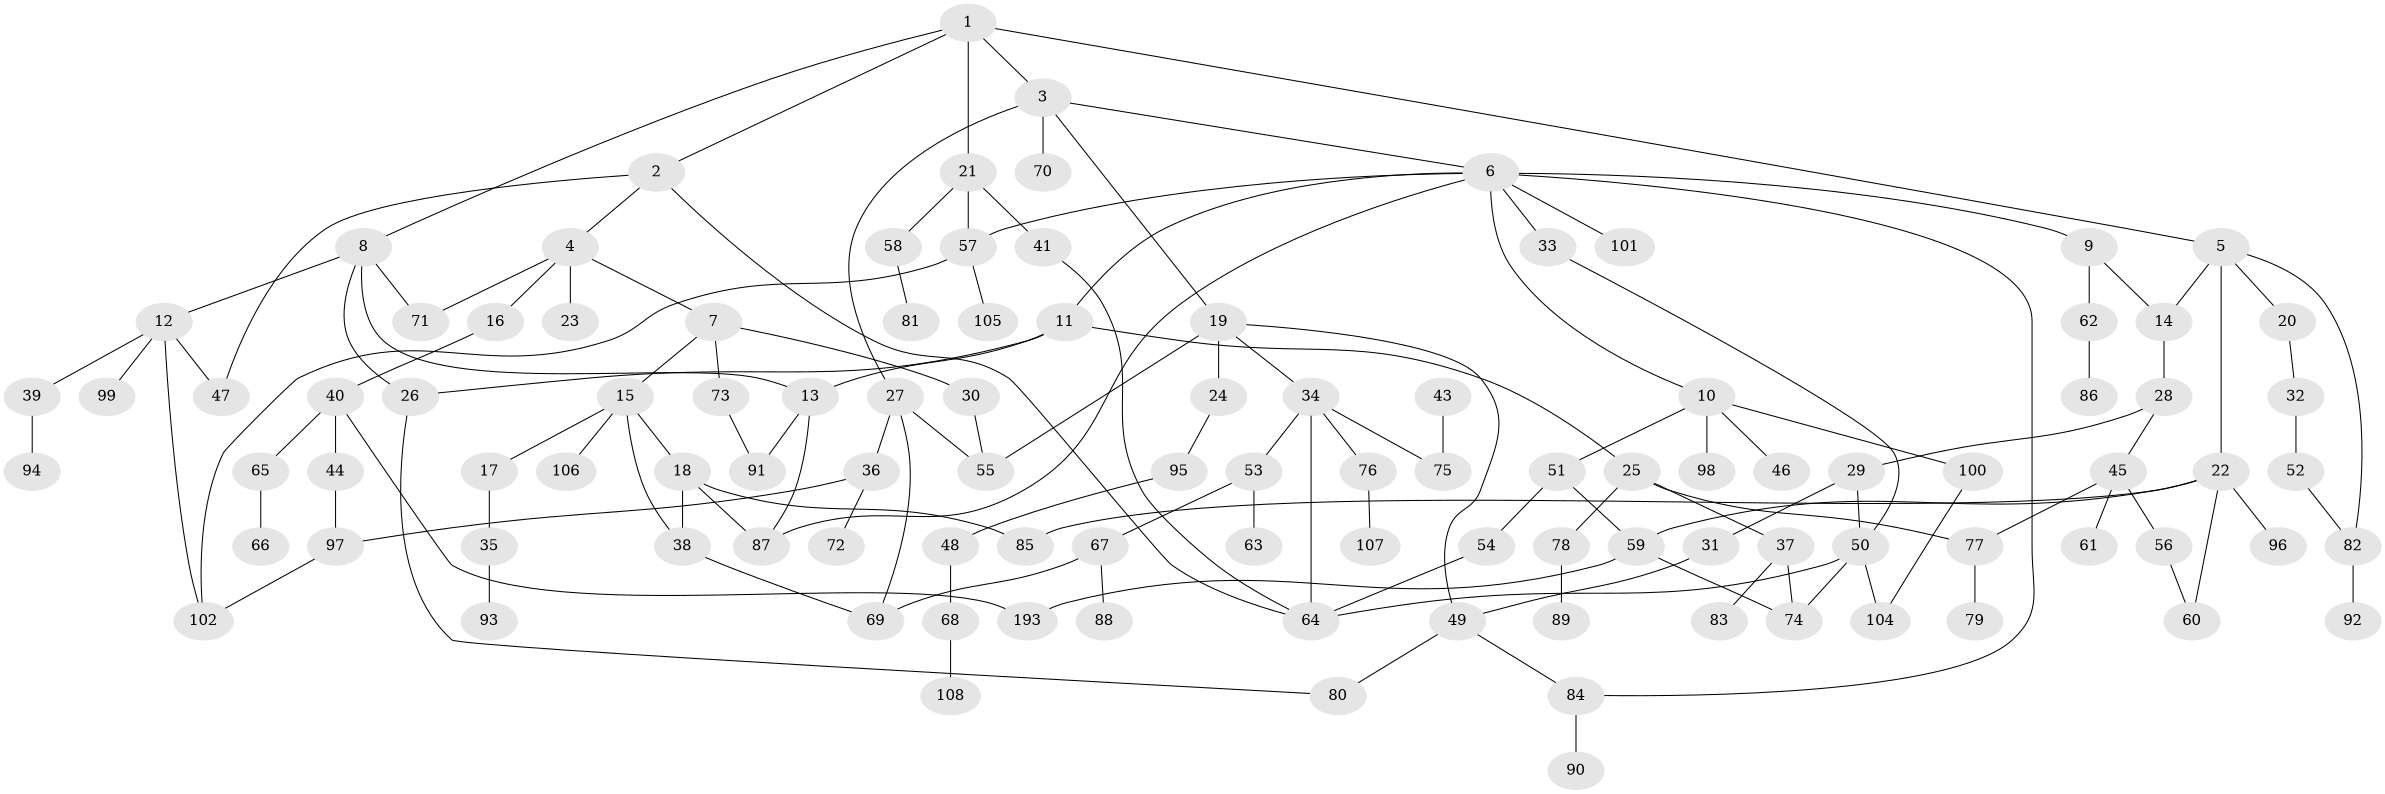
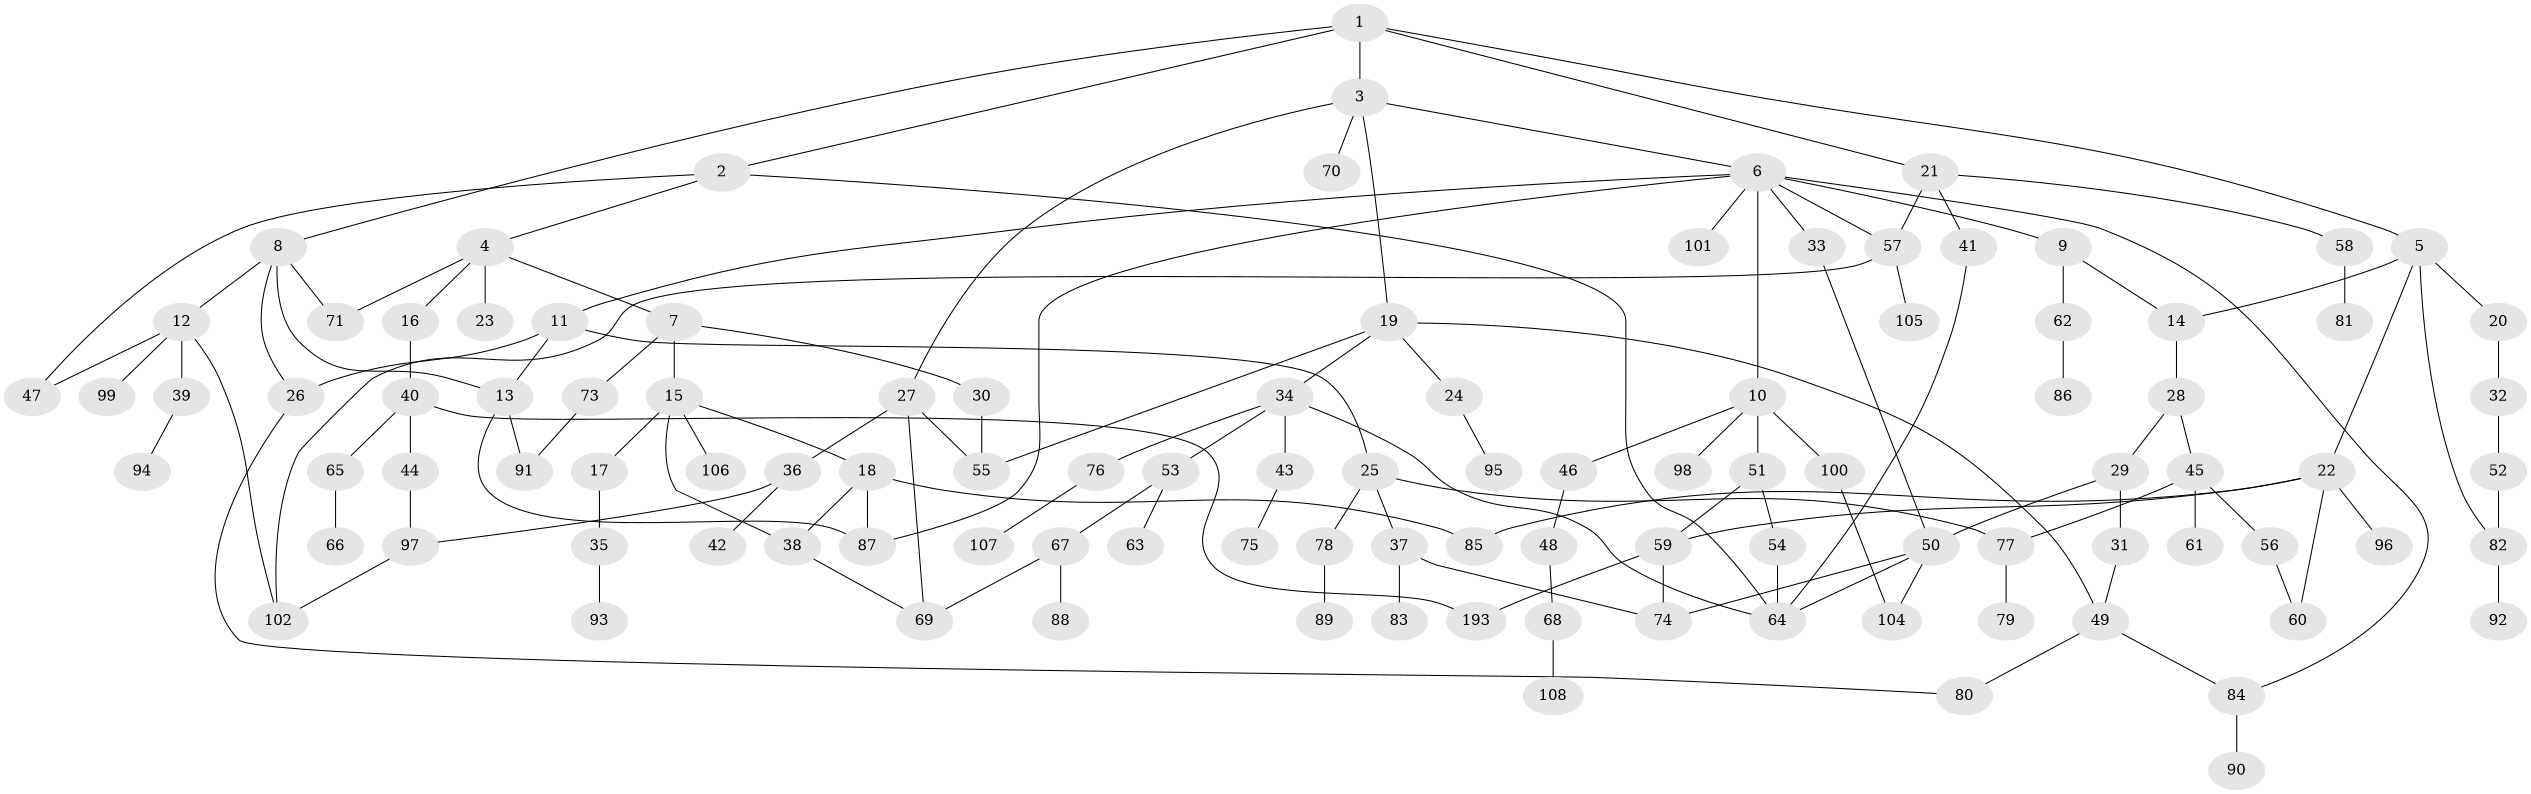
edge "34" -- "75": now "34" -- "43"
edge "95" -- "48": now "46" -- "48"
node "72": label "72" -> "42"
